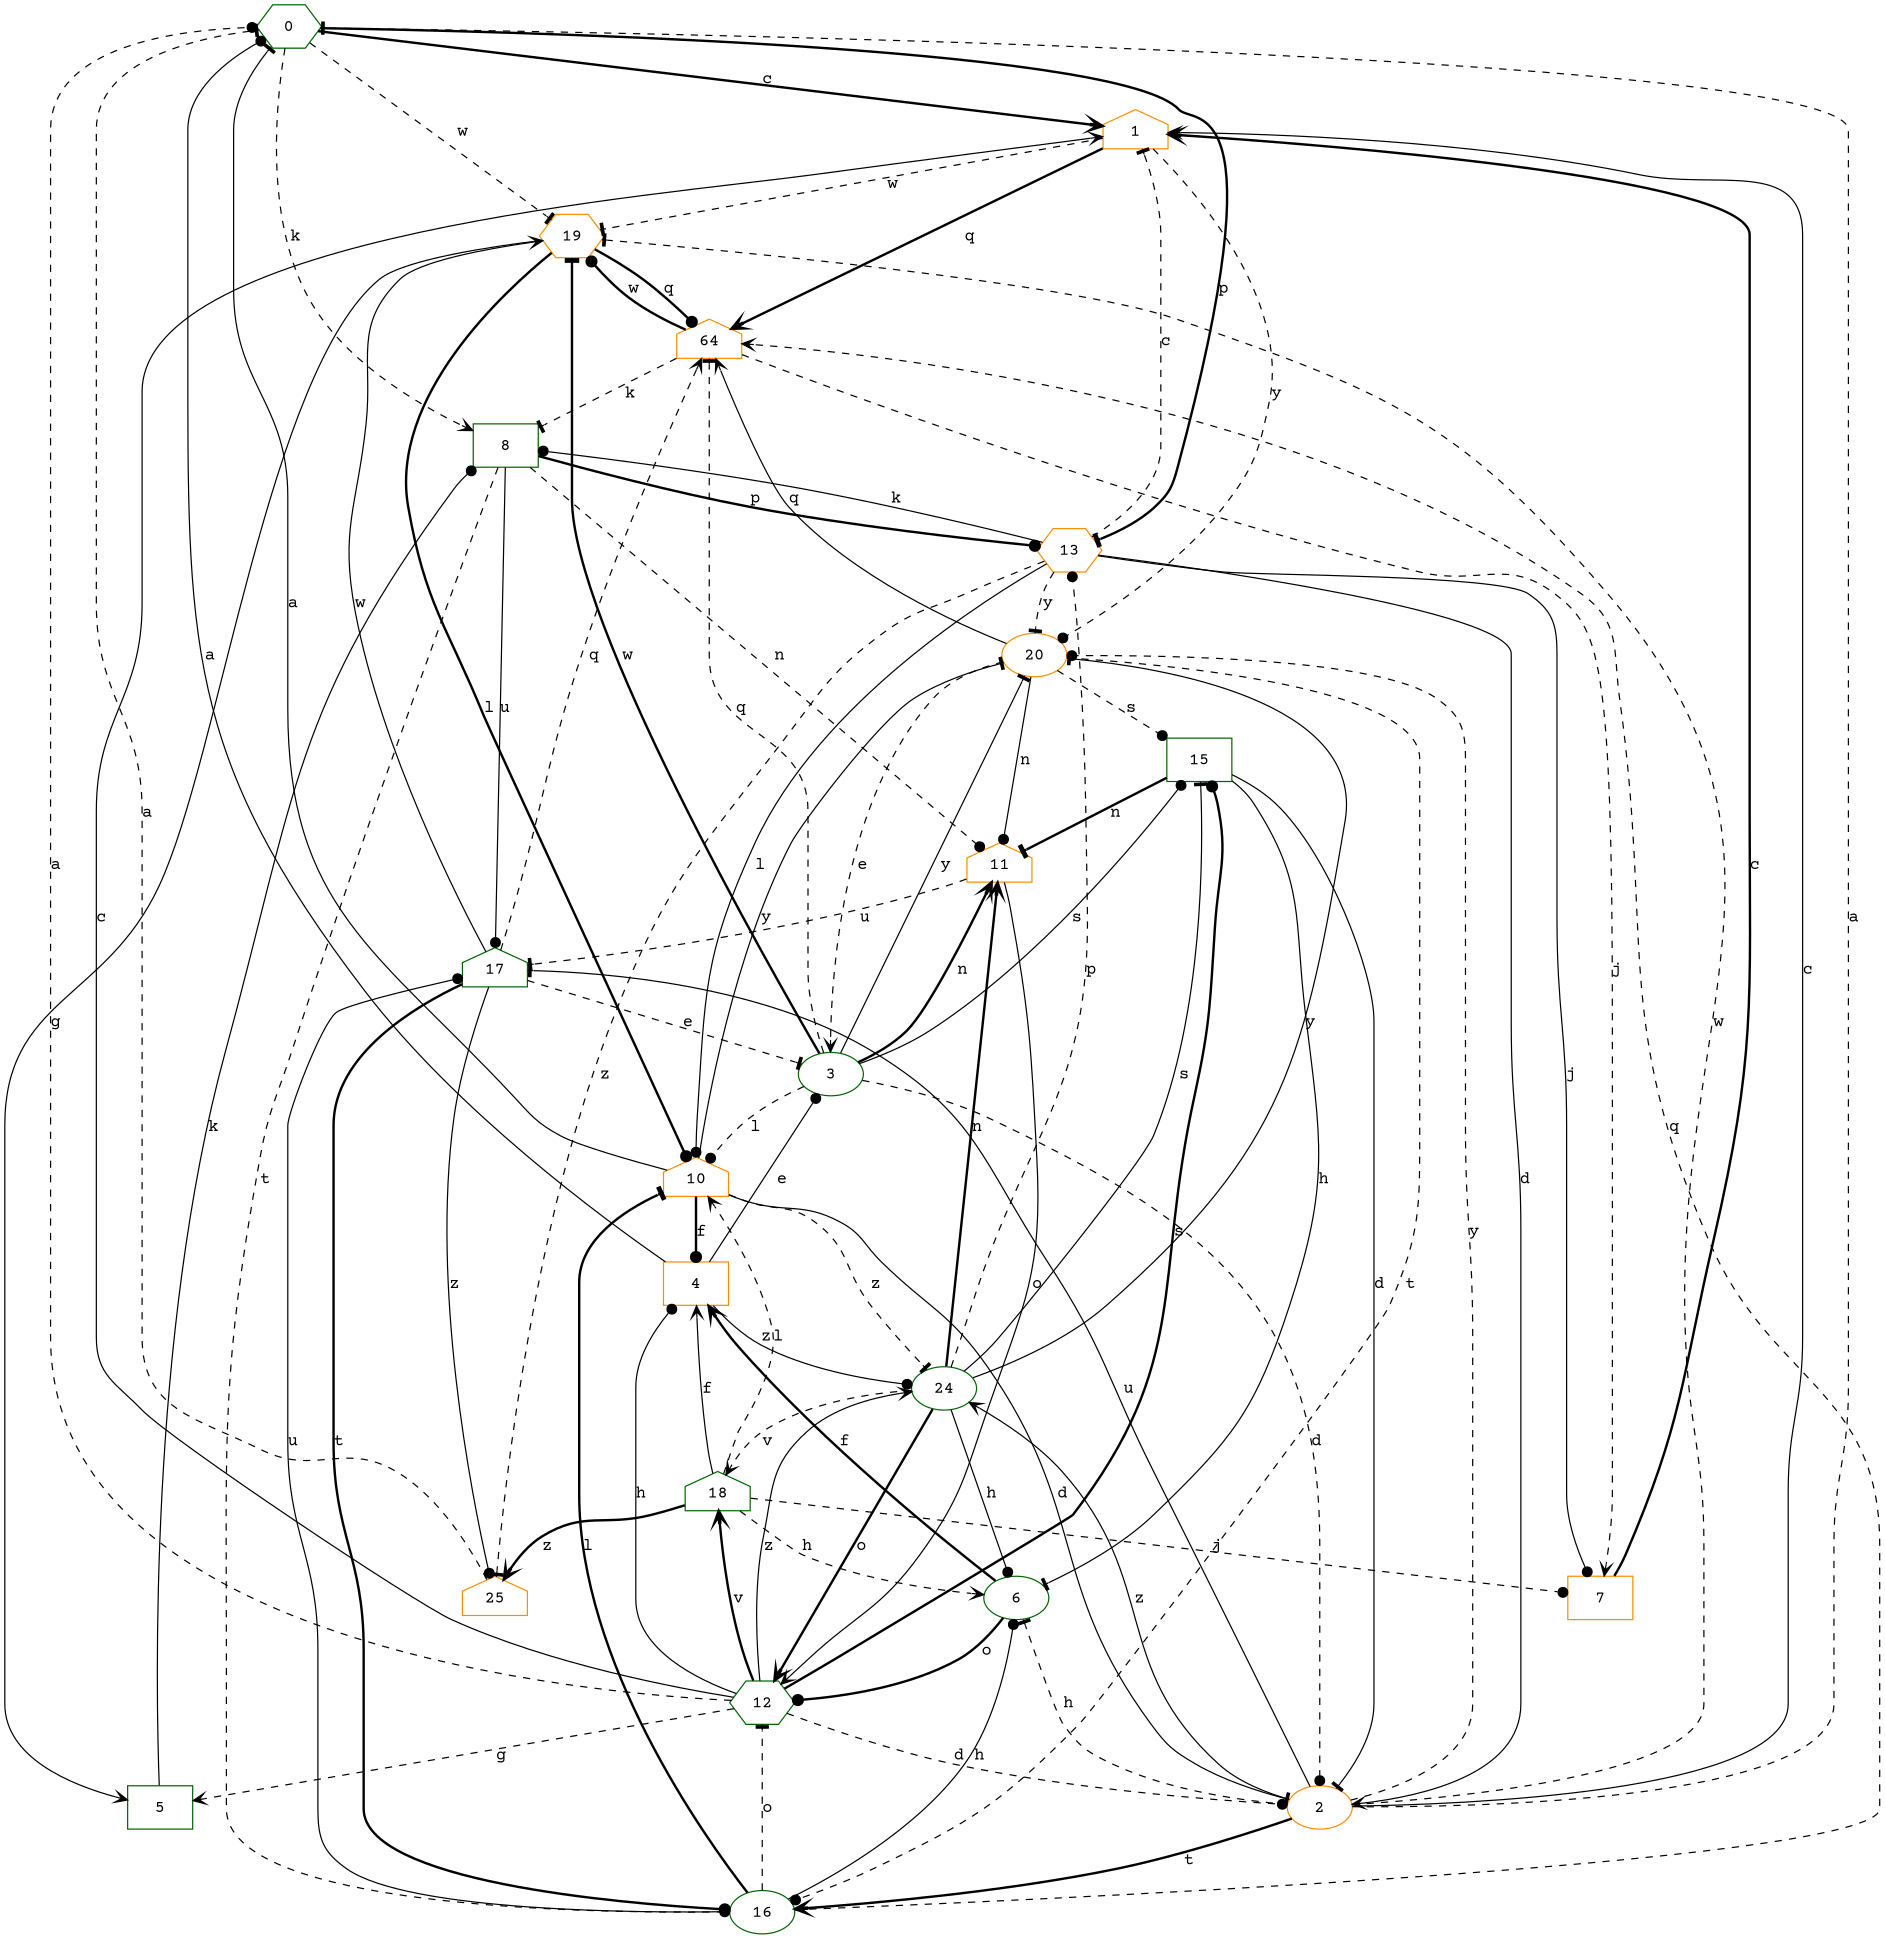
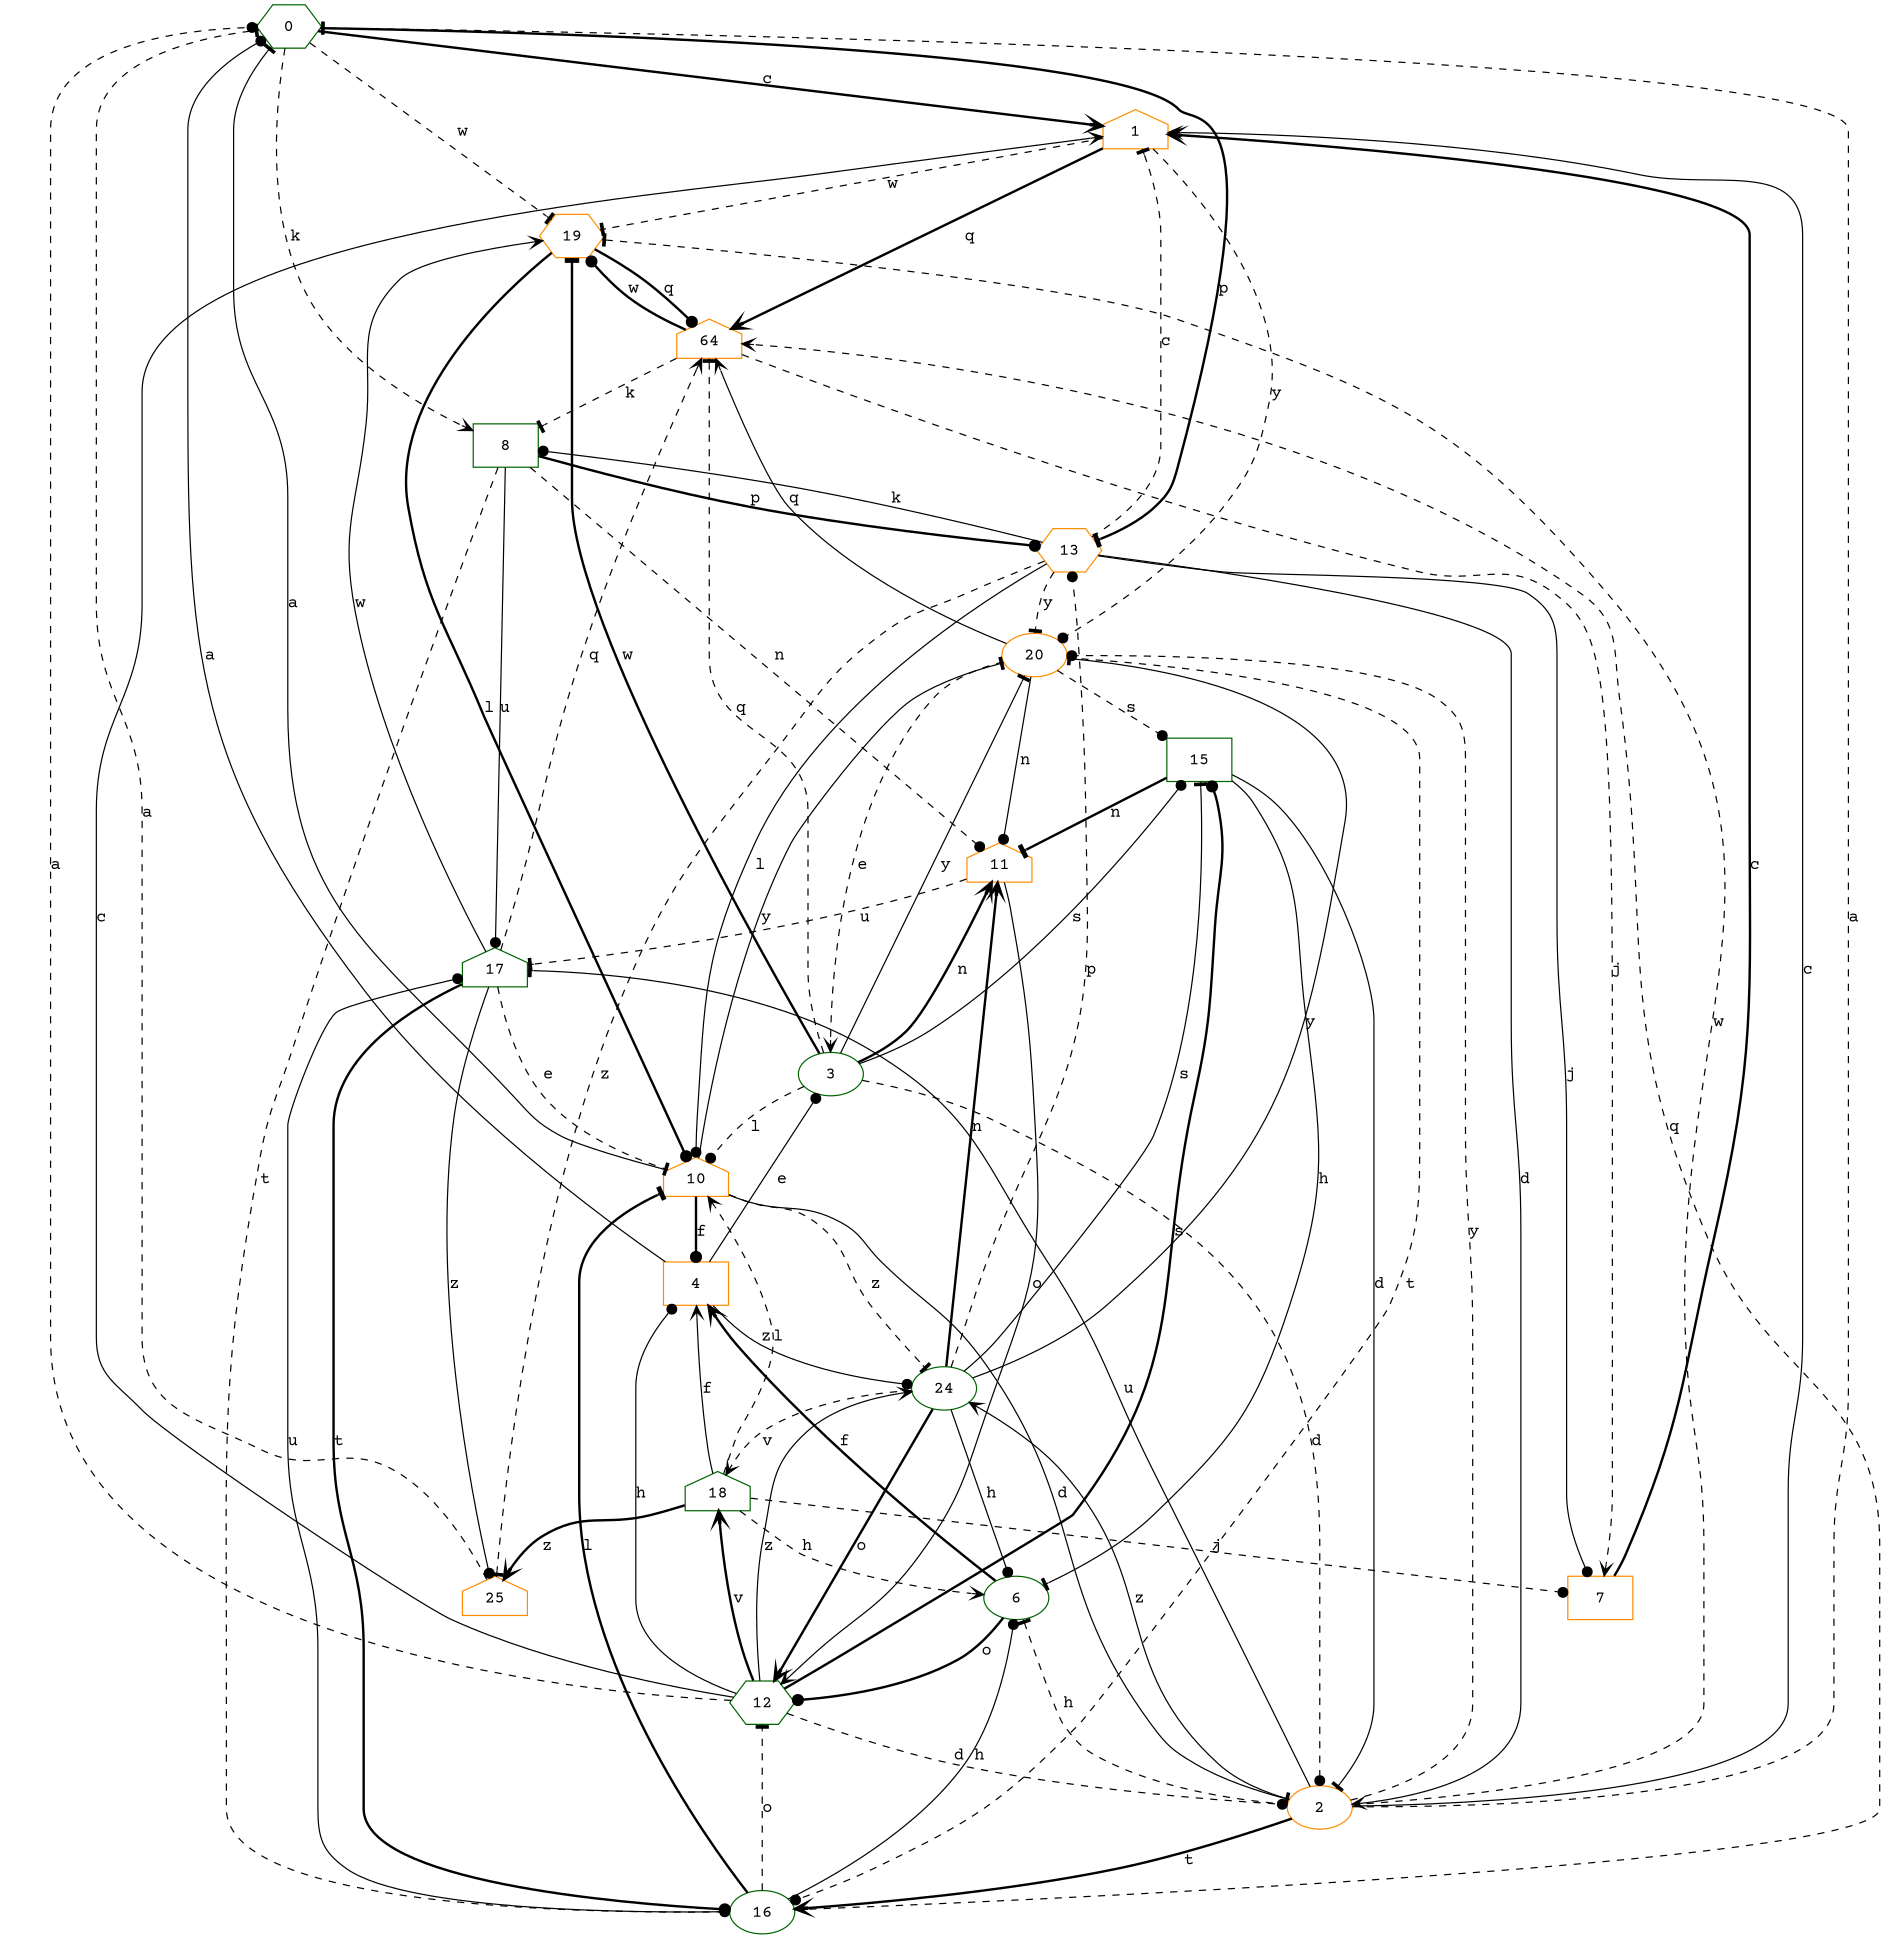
edge "17" -> "3": now "17" -> "10"
node "5": removed
